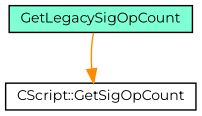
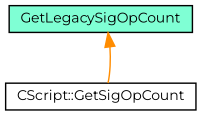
edge "GetLegacySigOpCount" -> "CScript::GetSigOpCount": reversed
